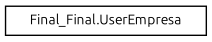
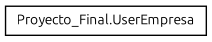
node "Final_Final.UserEmpresa": label "Final_Final.UserEmpresa" -> "Proyecto_Final.UserEmpresa"
